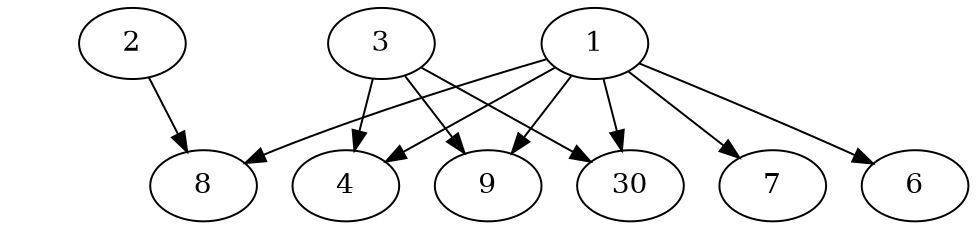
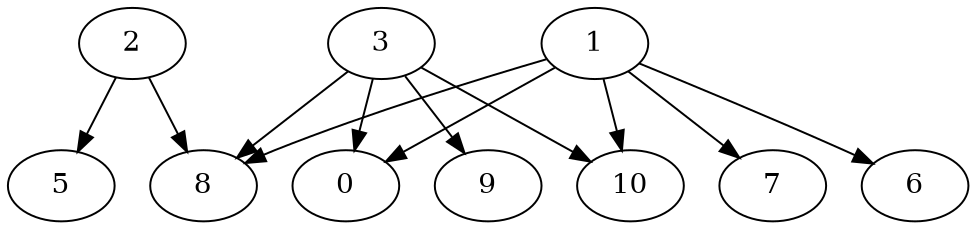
edge "1" -> "9": removed
edge "3" -> "8": added
node "5": added
node "4": label "4" -> "0"
node "30": label "30" -> "10"
